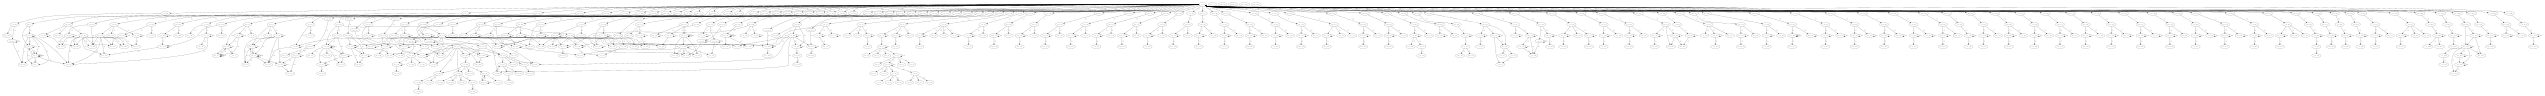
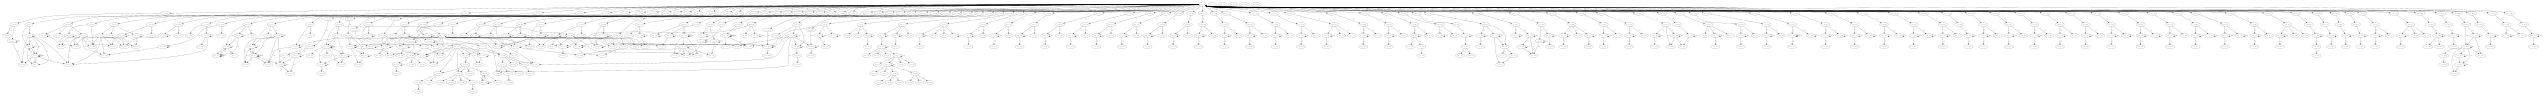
edge "Line_1062" -> "Line_1036": now "Line_1062" -> "Line_1063"
edge "Line_945" -> "Line_937": reversed
